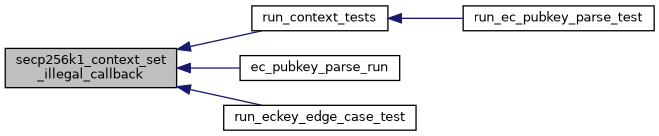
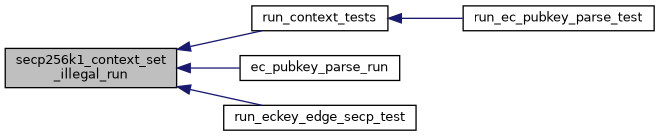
node "secp256k1_context_set _illegal_callback": label "secp256k1_context_set _illegal_callback" -> "secp256k1_context_set _illegal_run"
node "run_eckey_edge_case_test": label "run_eckey_edge_case_test" -> "run_eckey_edge_secp_test"
